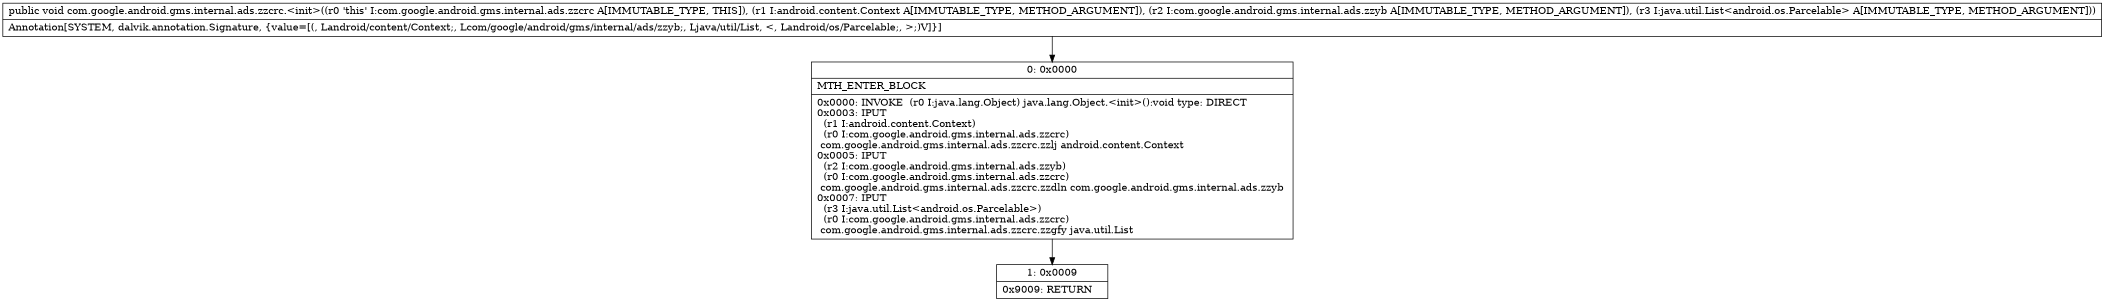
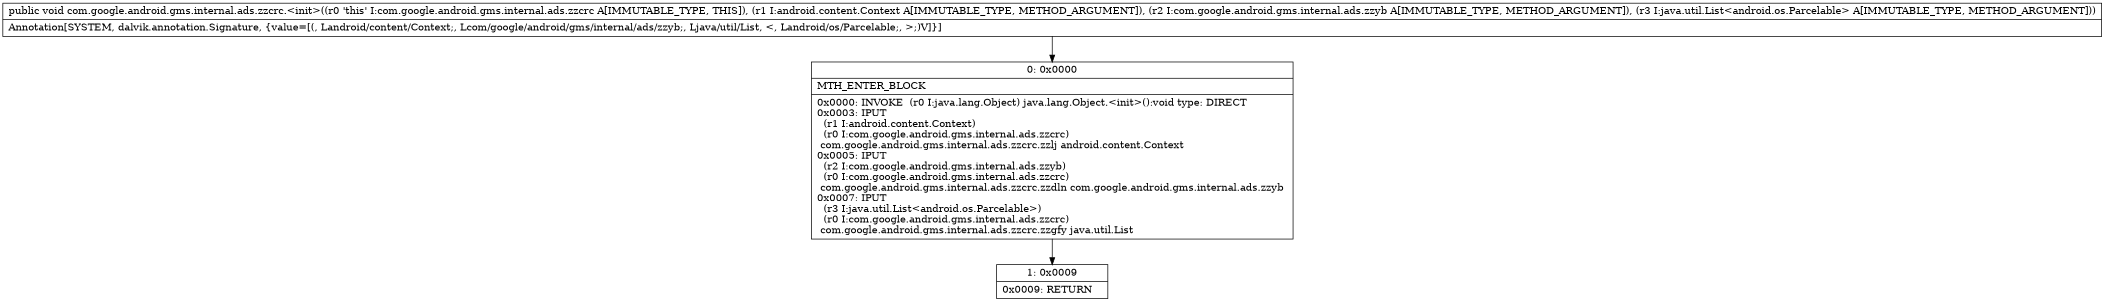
node "1: 0x0009": text "0x9009: RETURN" -> "0x0009: RETURN"
